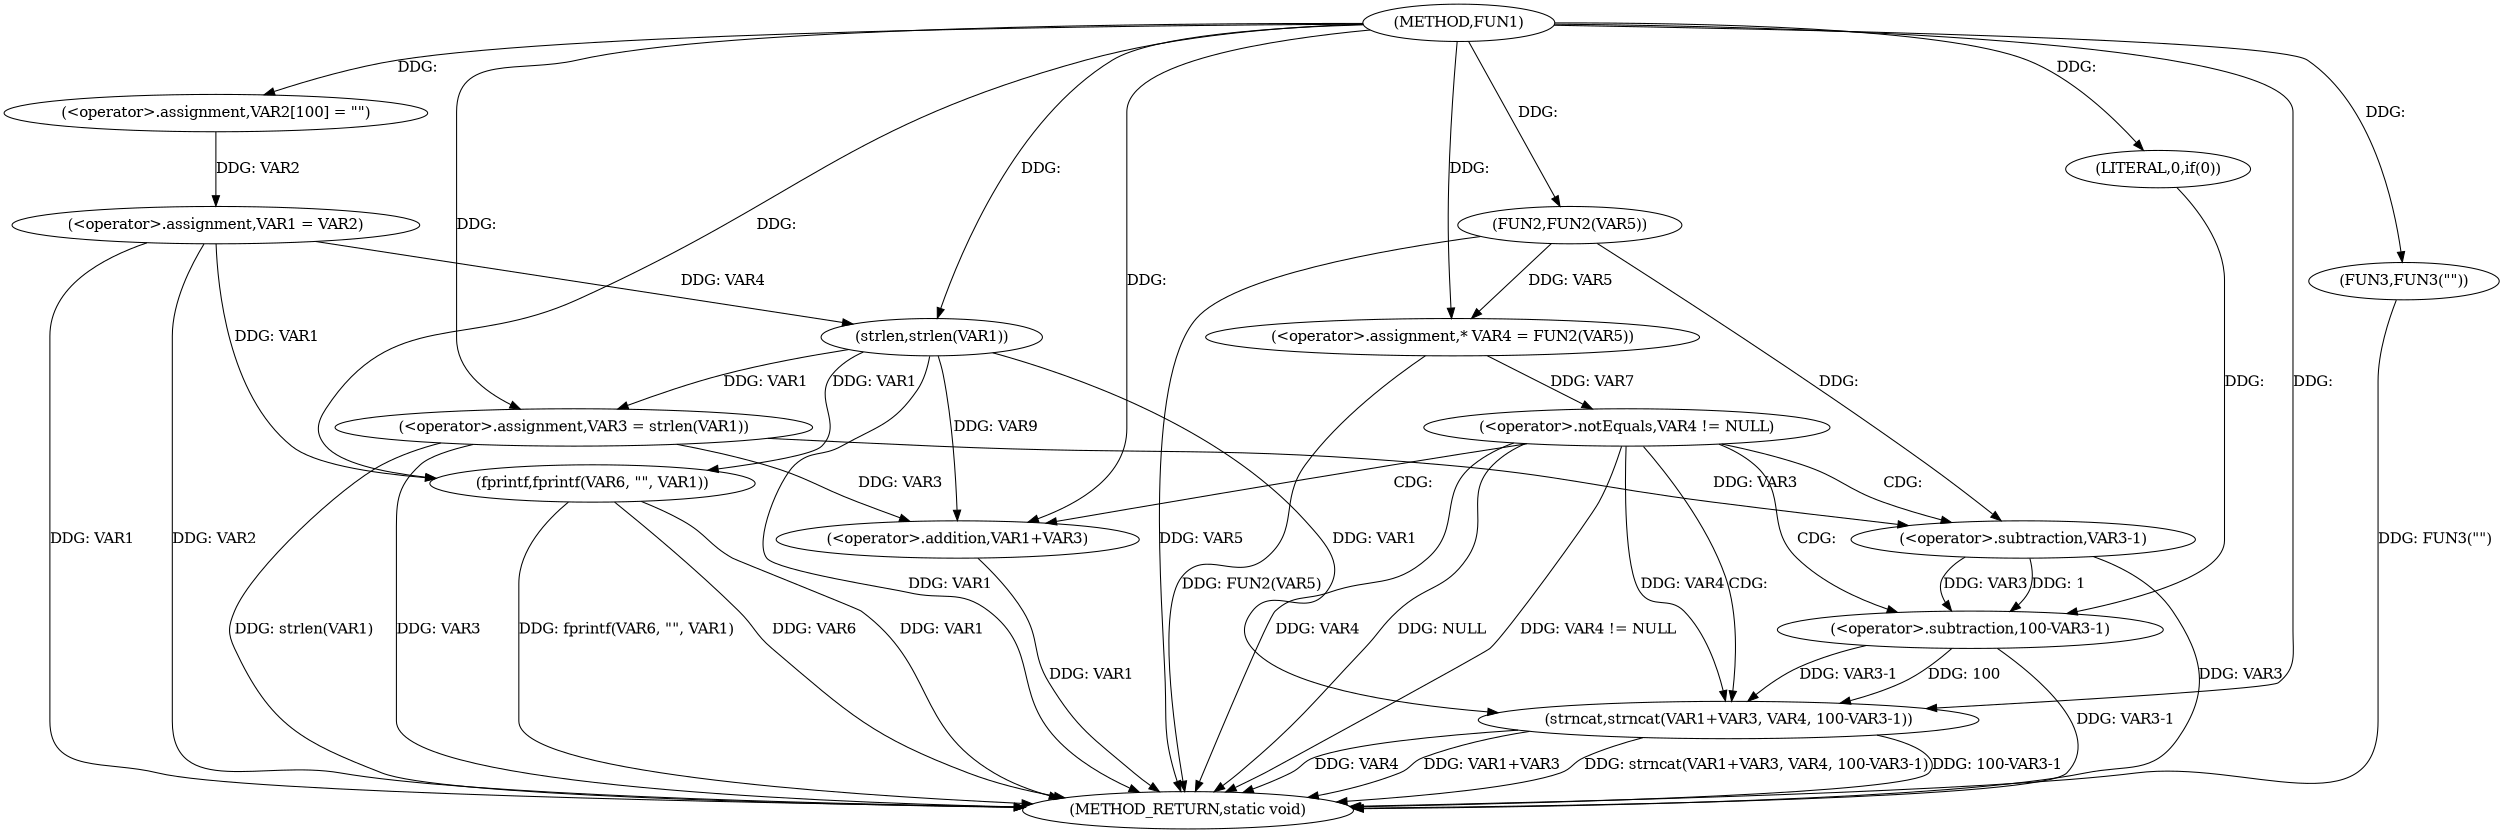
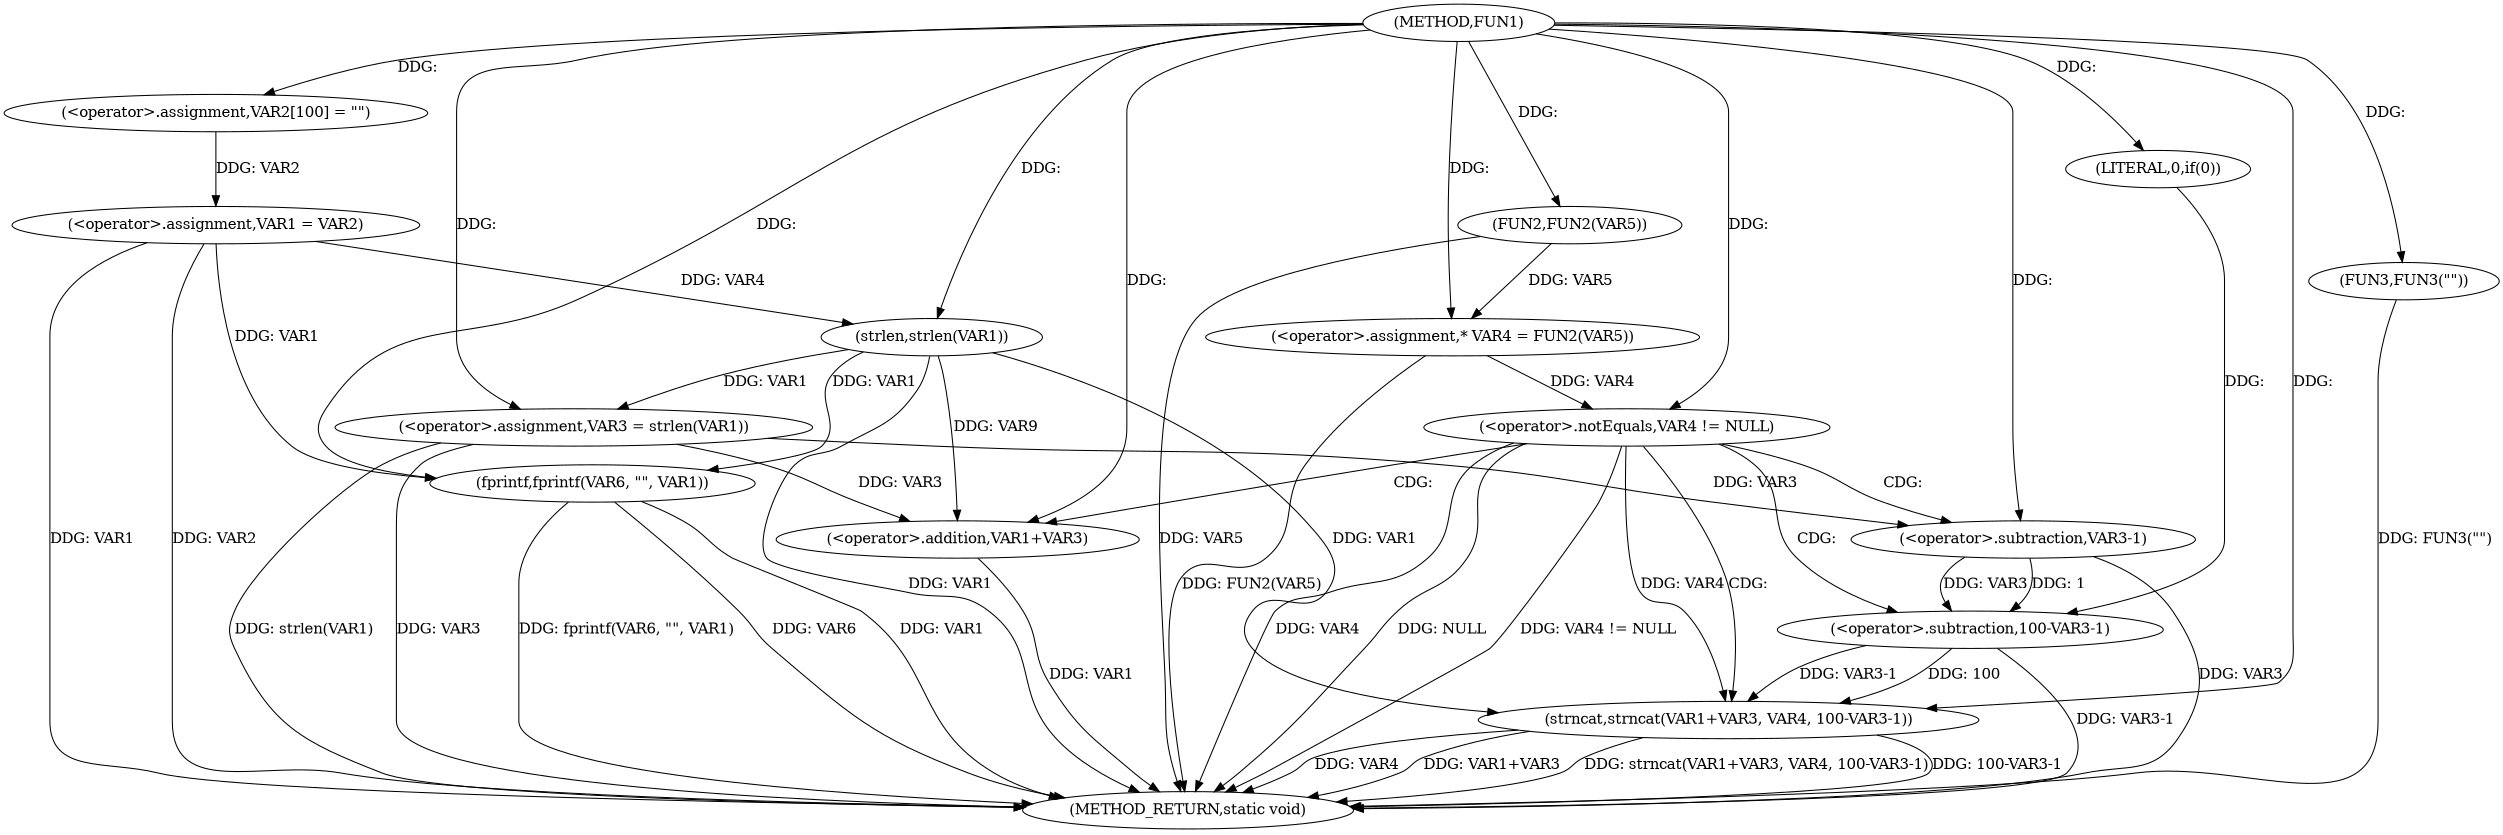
edge "(METHOD,FUN1)" -> "(<operator>.notEquals,VAR4 != NULL)": added, label "DDG:"
edge "(FUN2,FUN2(VAR5))" -> "(<operator>.subtraction,VAR3-1)": now "(METHOD,FUN1)" -> "(<operator>.subtraction,VAR3-1)"
edge "(<operator>.assignment,* VAR4 = FUN2(VAR5))" -> "(<operator>.notEquals,VAR4 != NULL)": label "DDG: VAR7" -> "DDG: VAR4"
